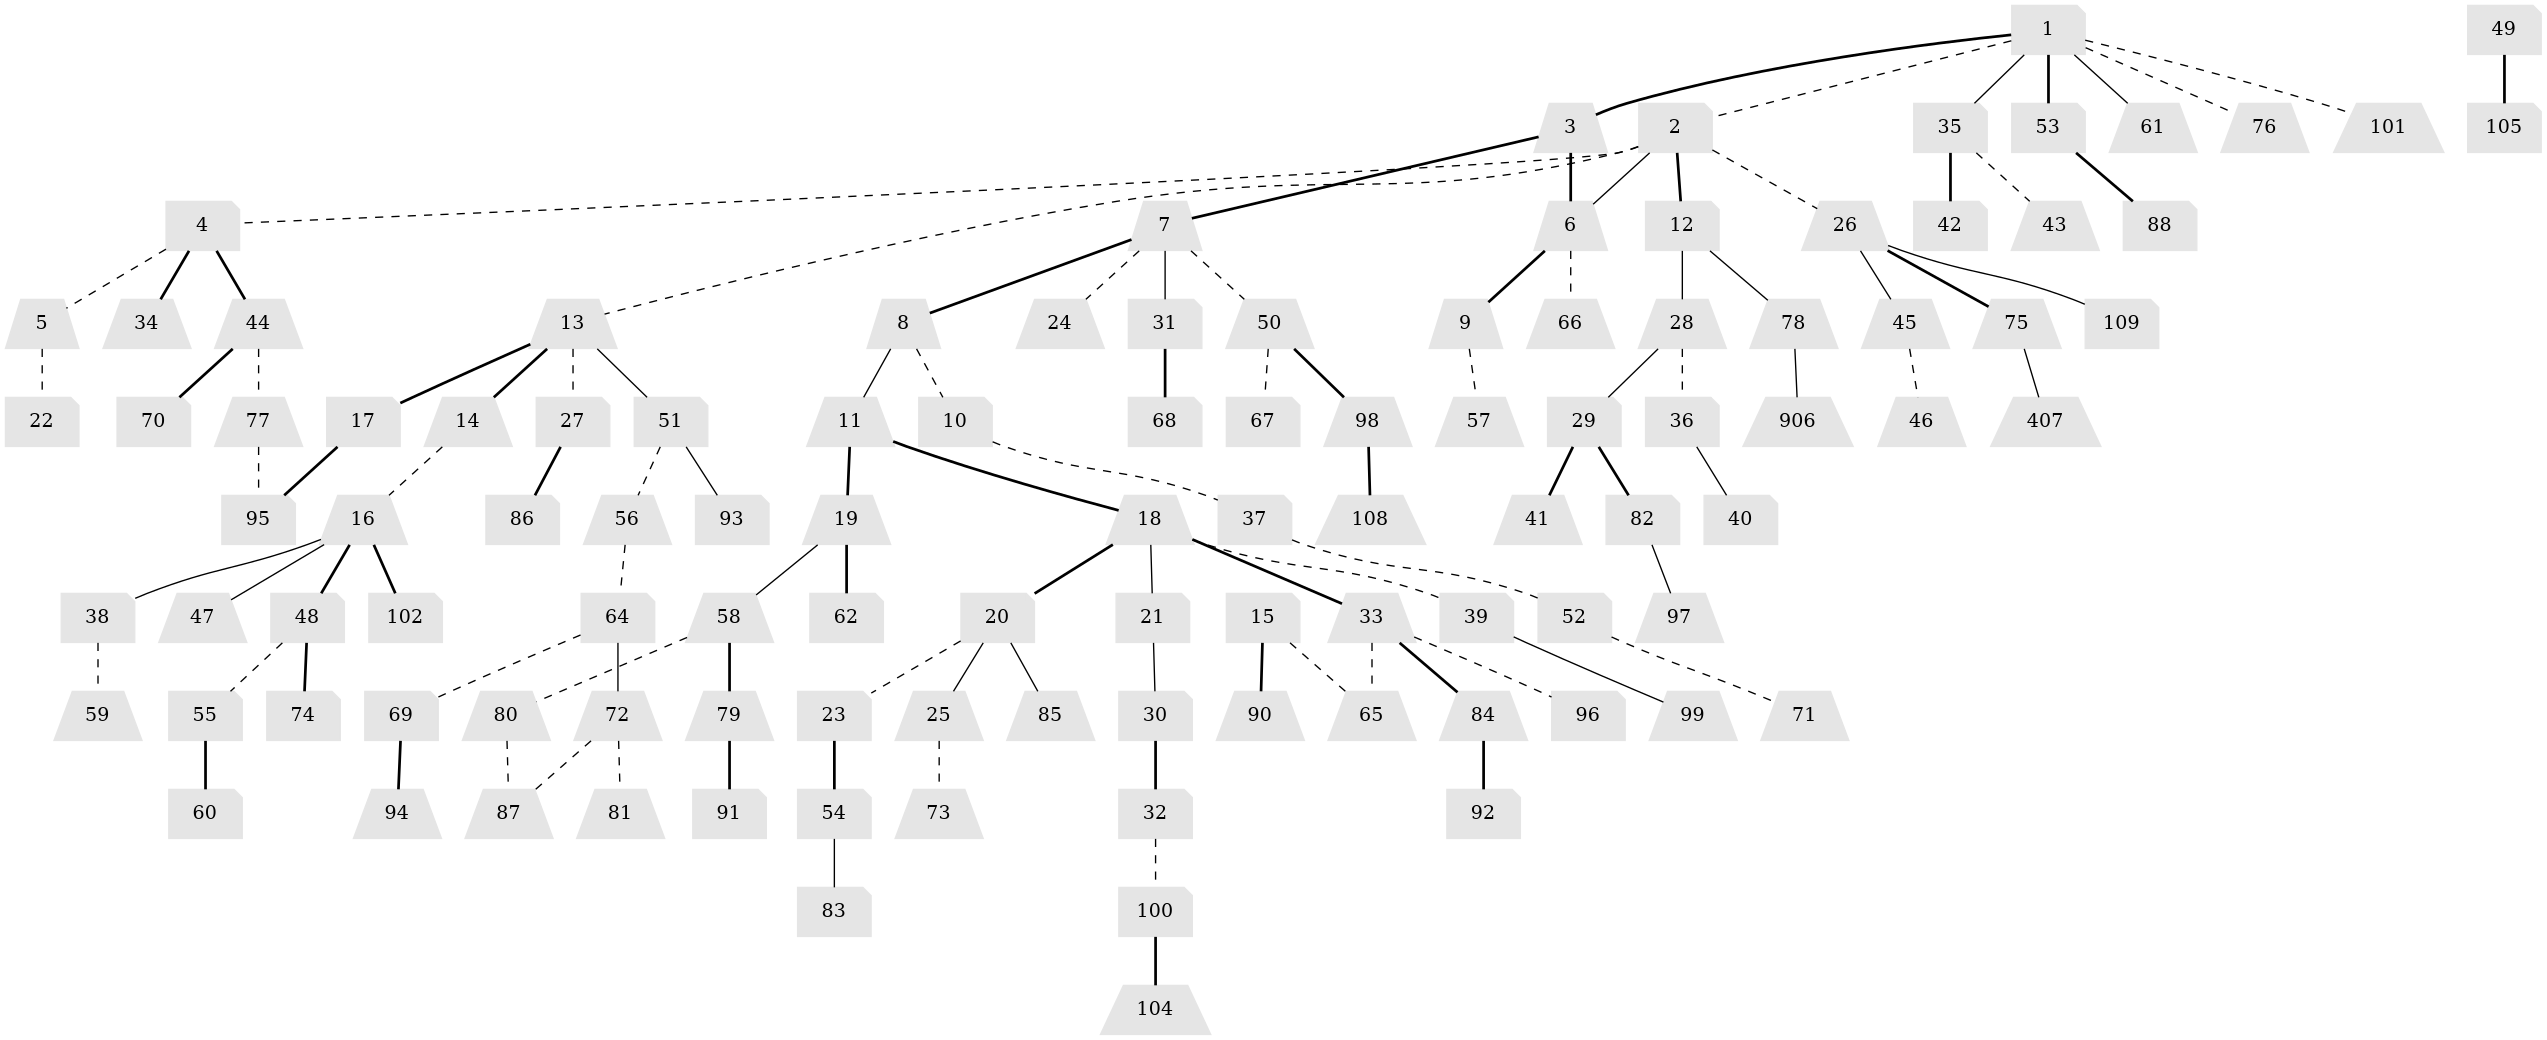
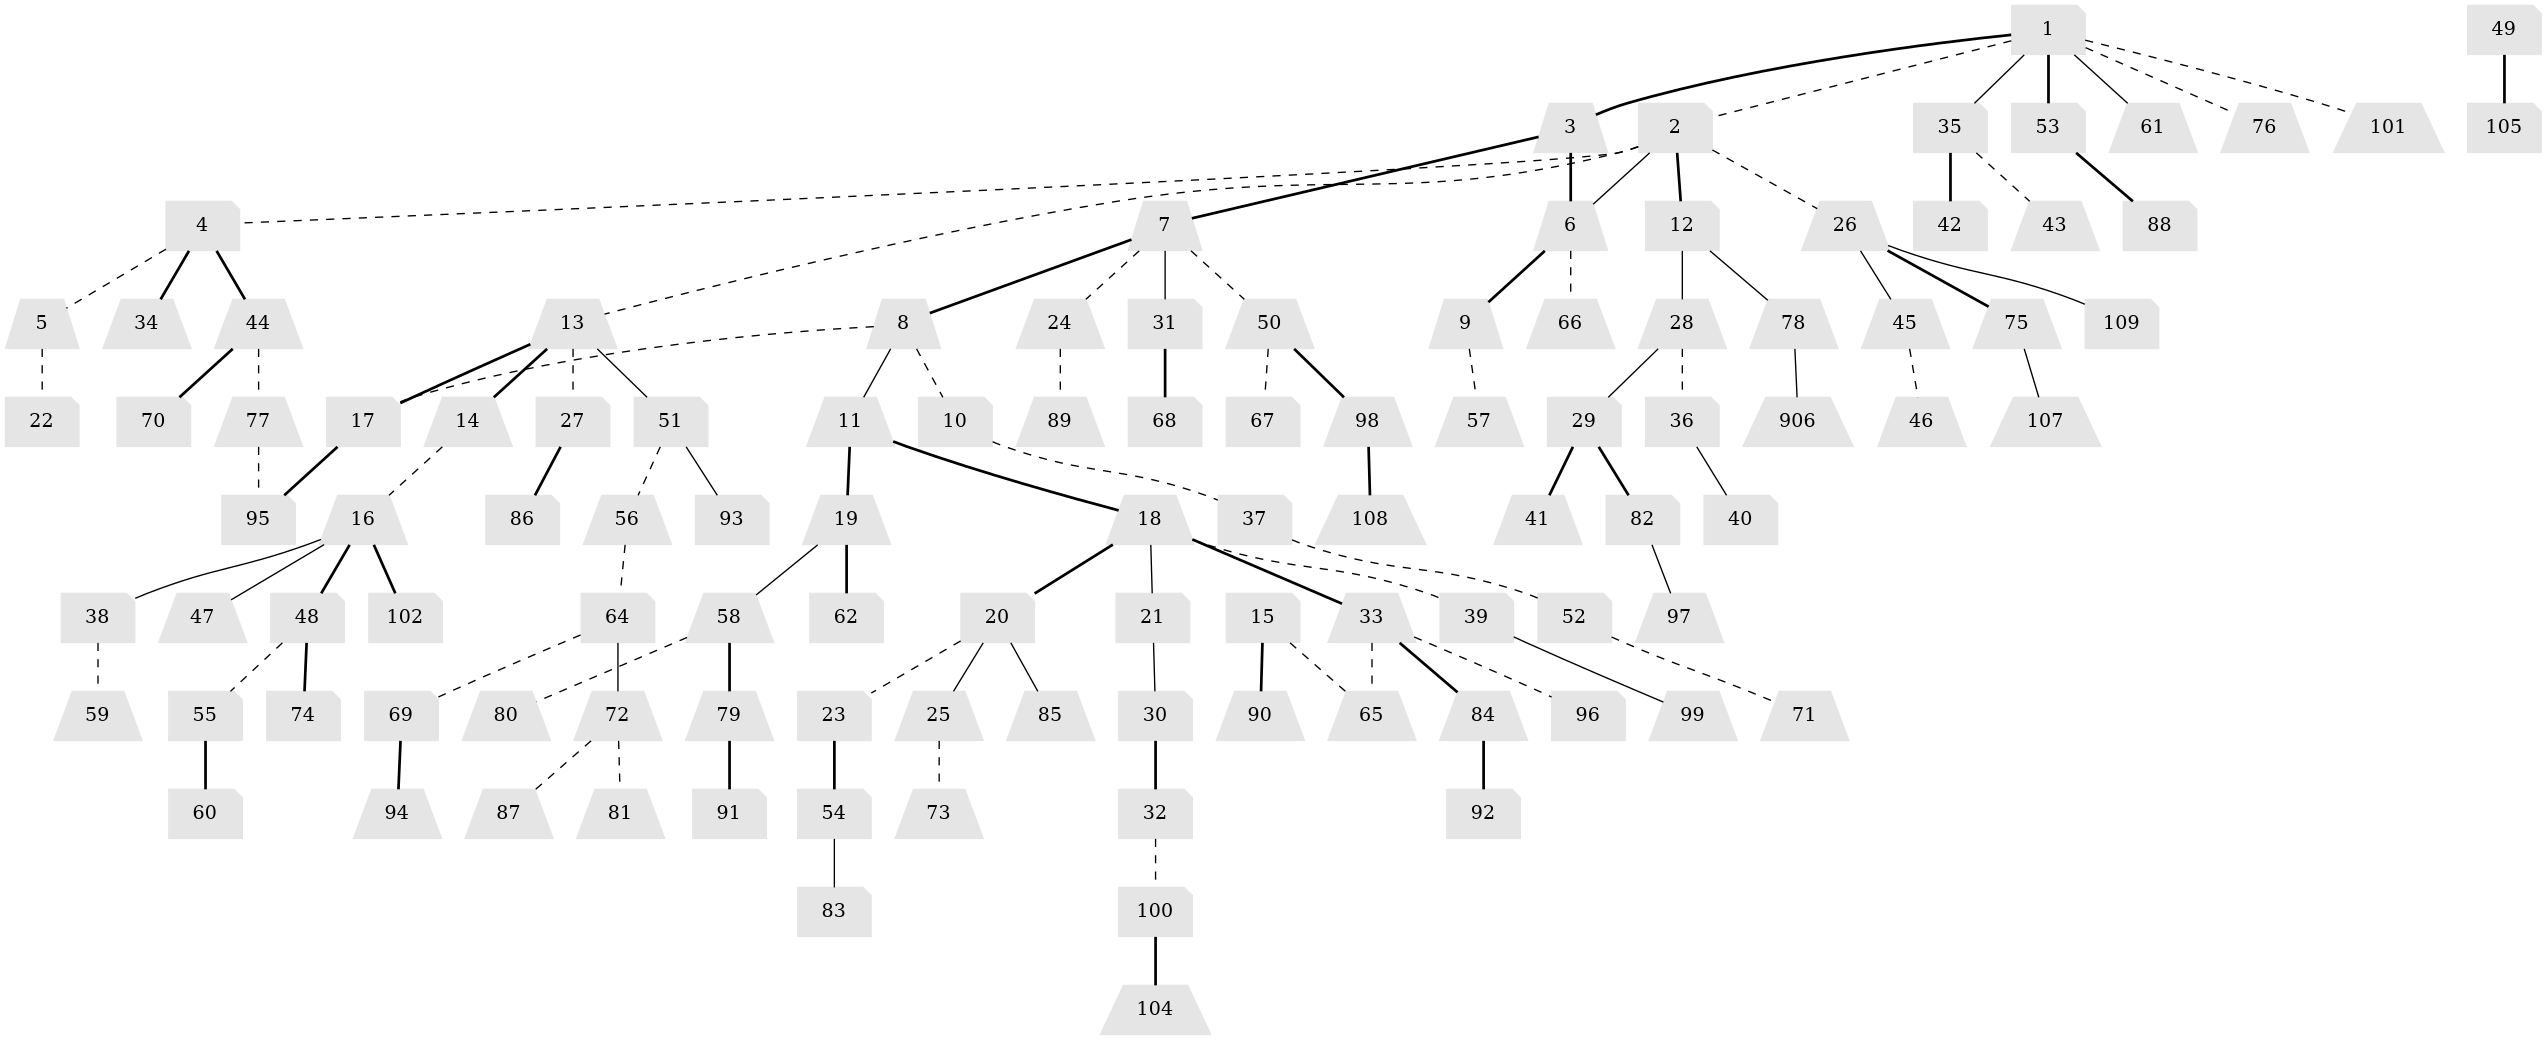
edge "8" -- "17": added
node "89": added
node "407": label "407" -> "107"
edge "80" -- "87": removed
